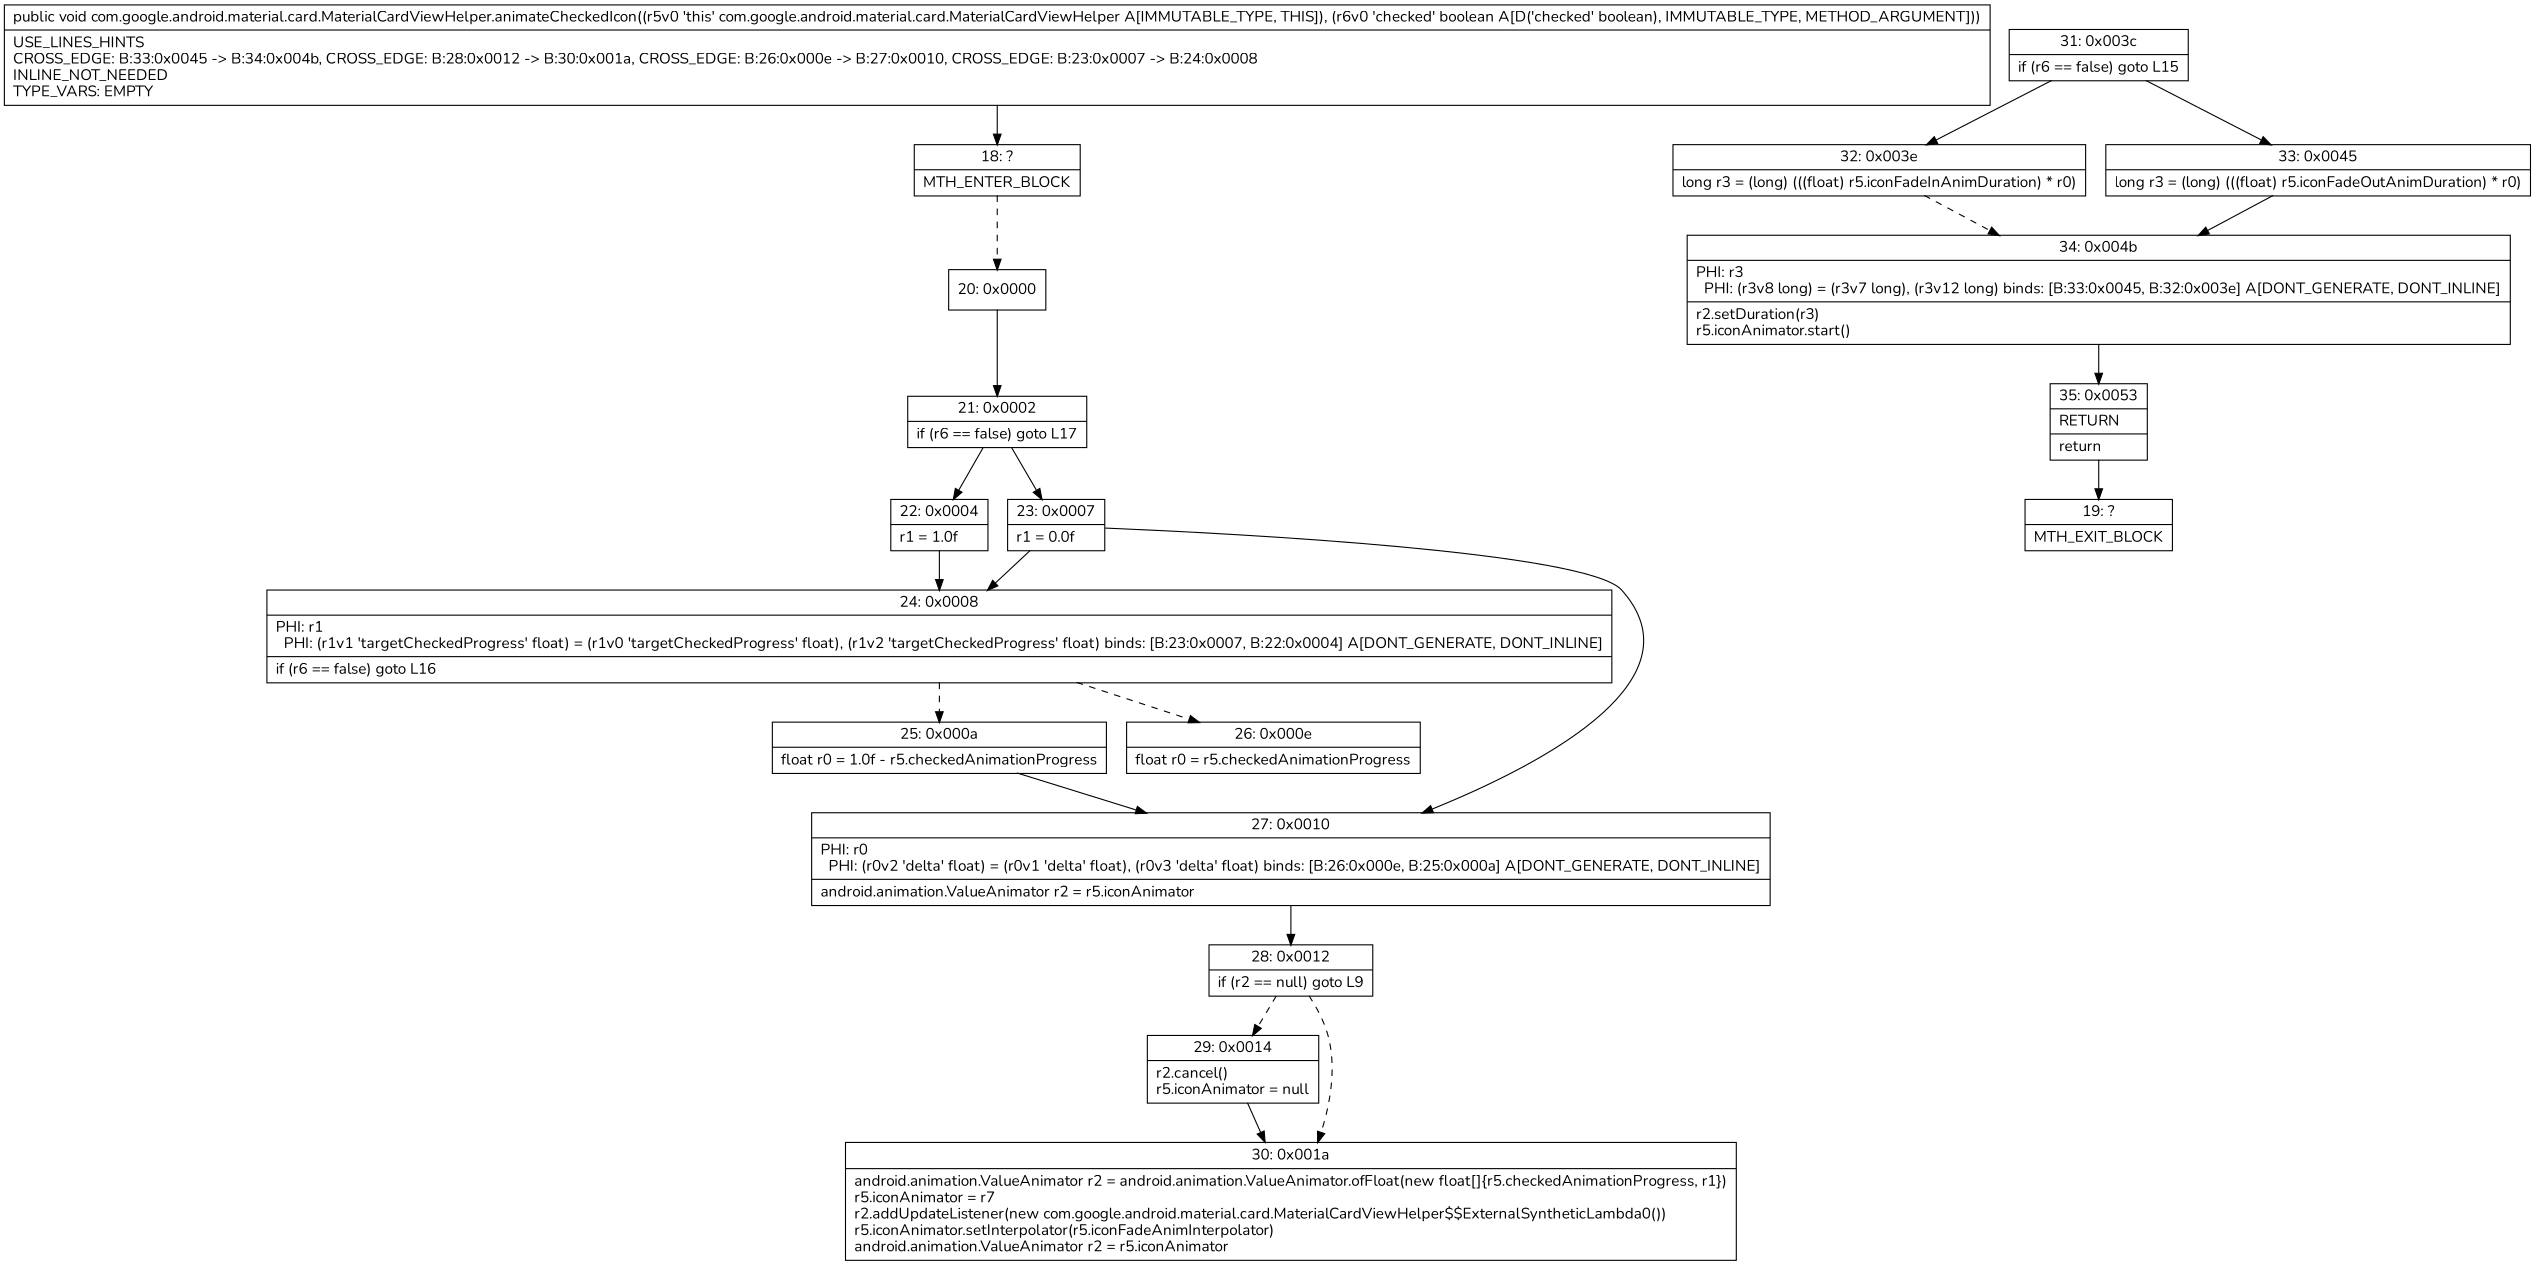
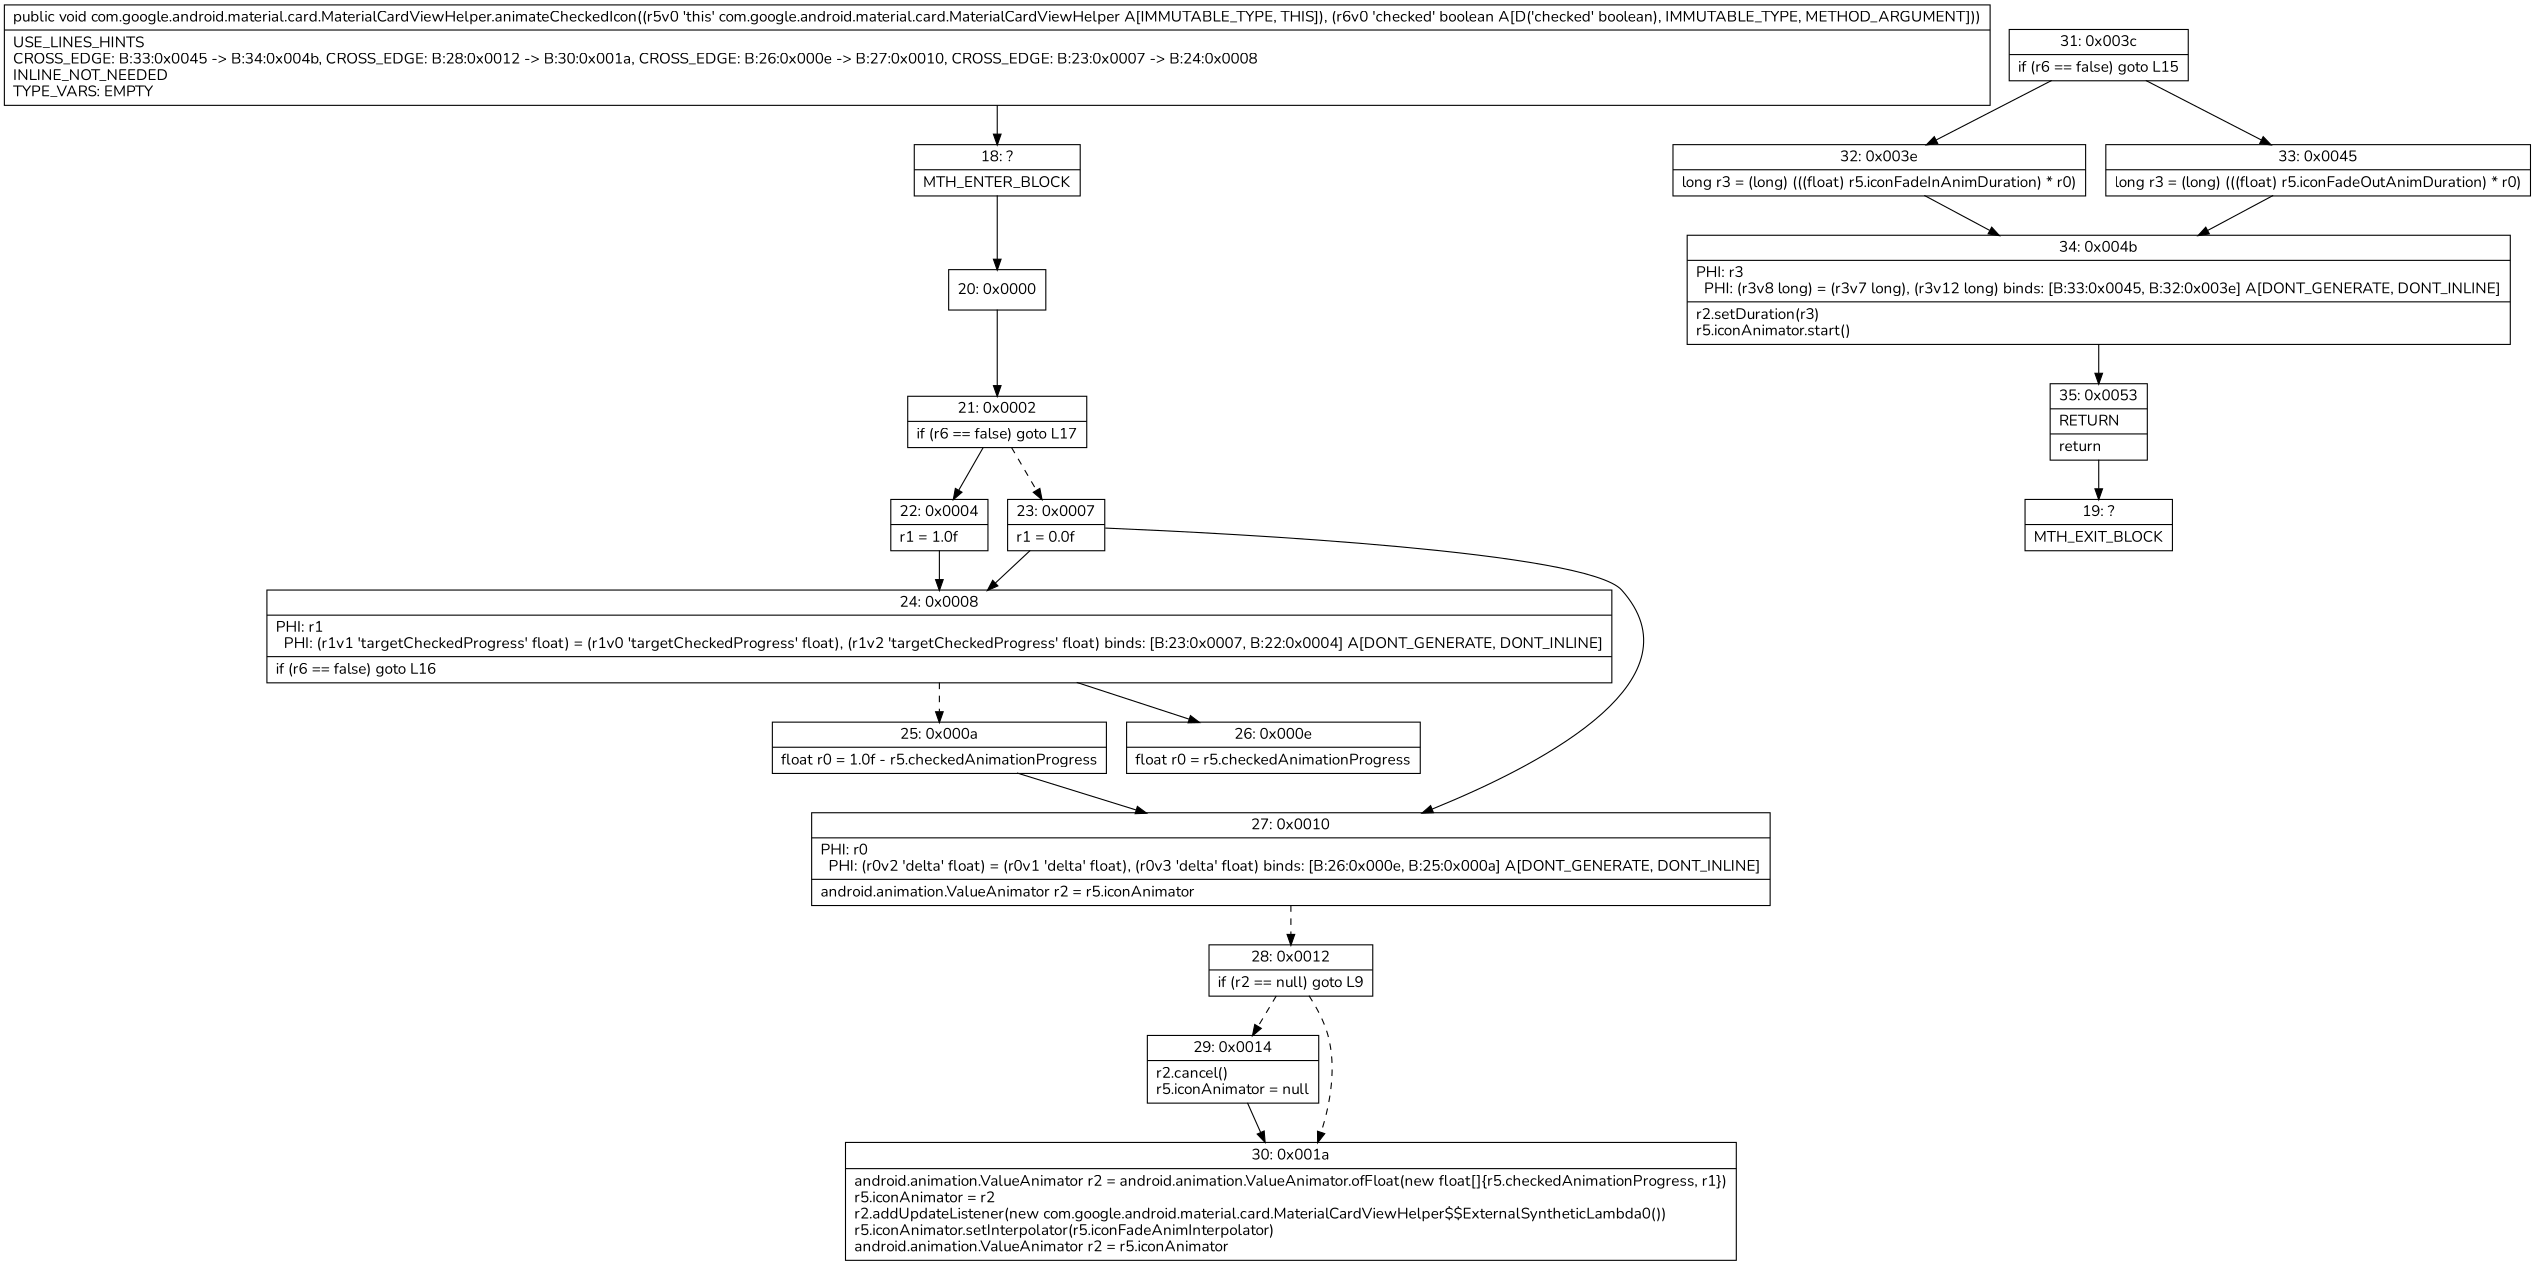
edge "32: 0x003e" -> "34: 0x004b": style dashed -> solid
edge "18: ?" -> "20: 0x0000": style dashed -> solid
edge "21: 0x0002" -> "23: 0x0007": style solid -> dashed
edge "24: 0x0008" -> "26: 0x000e": style dashed -> solid
edge "27: 0x0010" -> "28: 0x0012": style solid -> dashed
node "30: 0x001a": text "r5.iconAnimator = r7" -> "r5.iconAnimator = r2"
